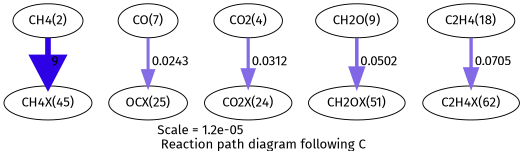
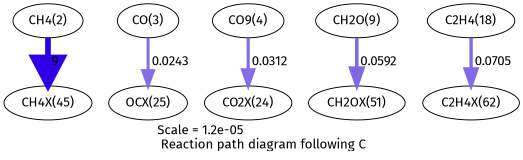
node "CO(7)": label "CO(7)" -> "CO(3)"
node "CO2(4)": label "CO2(4)" -> "CO9(4)"
edge "CH2O(9)" -> "CH2OX(51)": label " 0.0502" -> " 0.0592"
